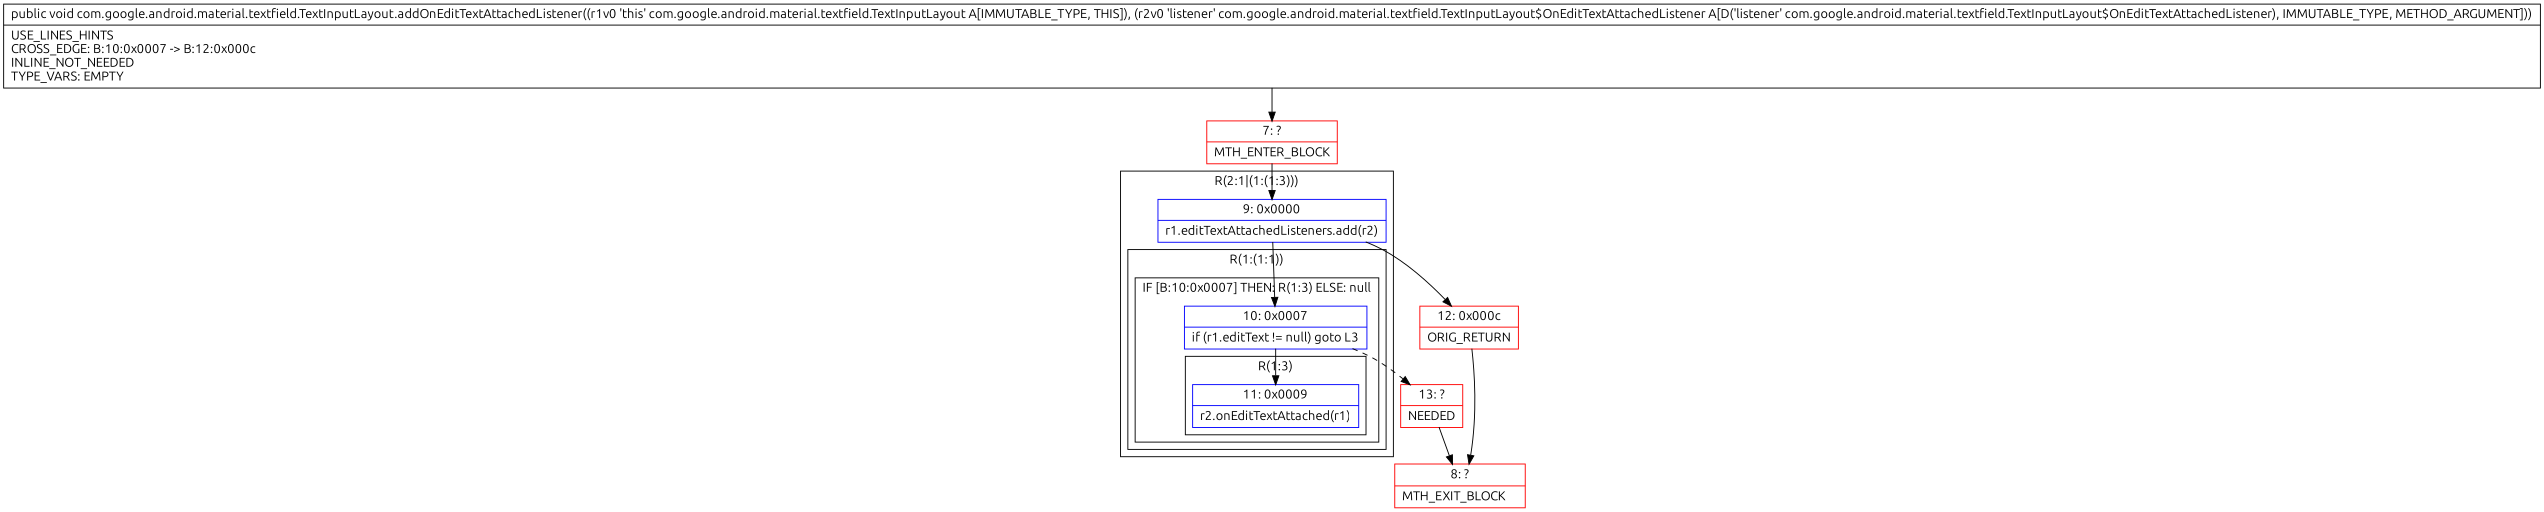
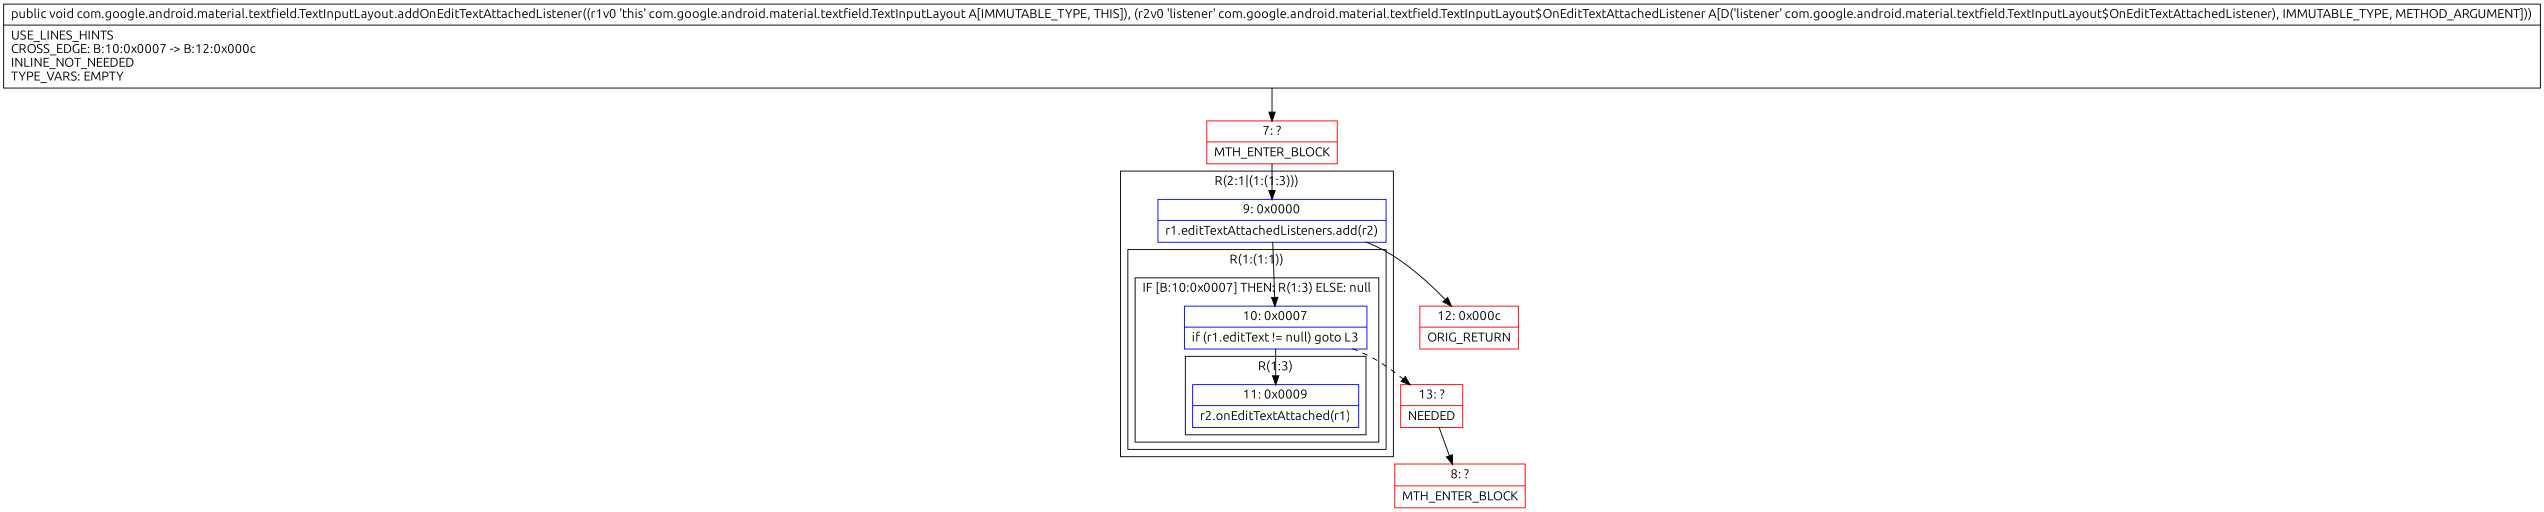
edge "12: 0x000c" -> "8: ?": removed
node "8: ?": text "MTH_EXIT_BLOCK" -> "MTH_ENTER_BLOCK"
